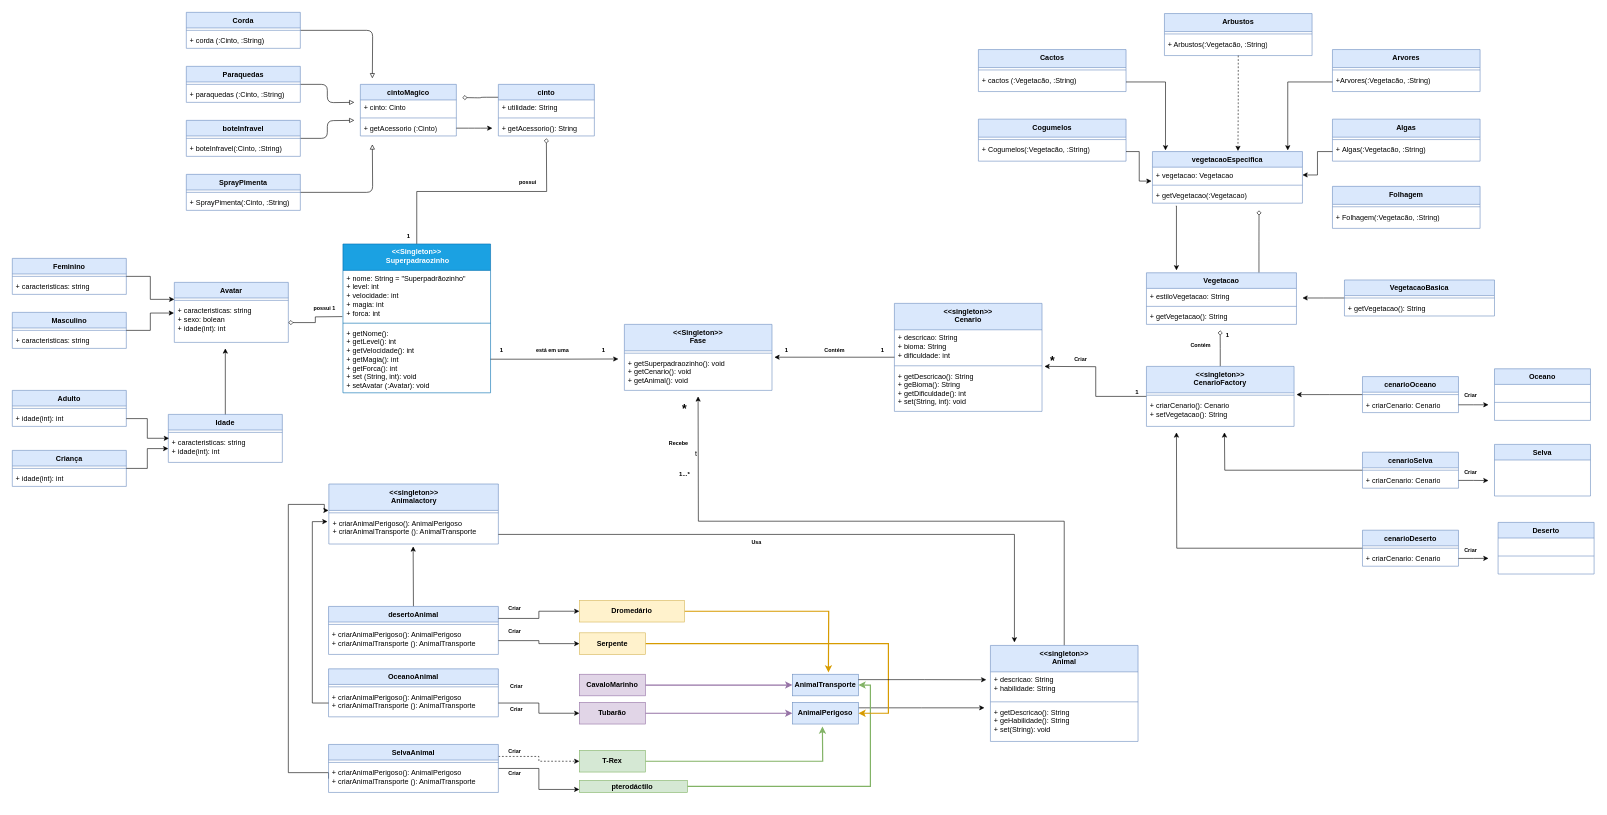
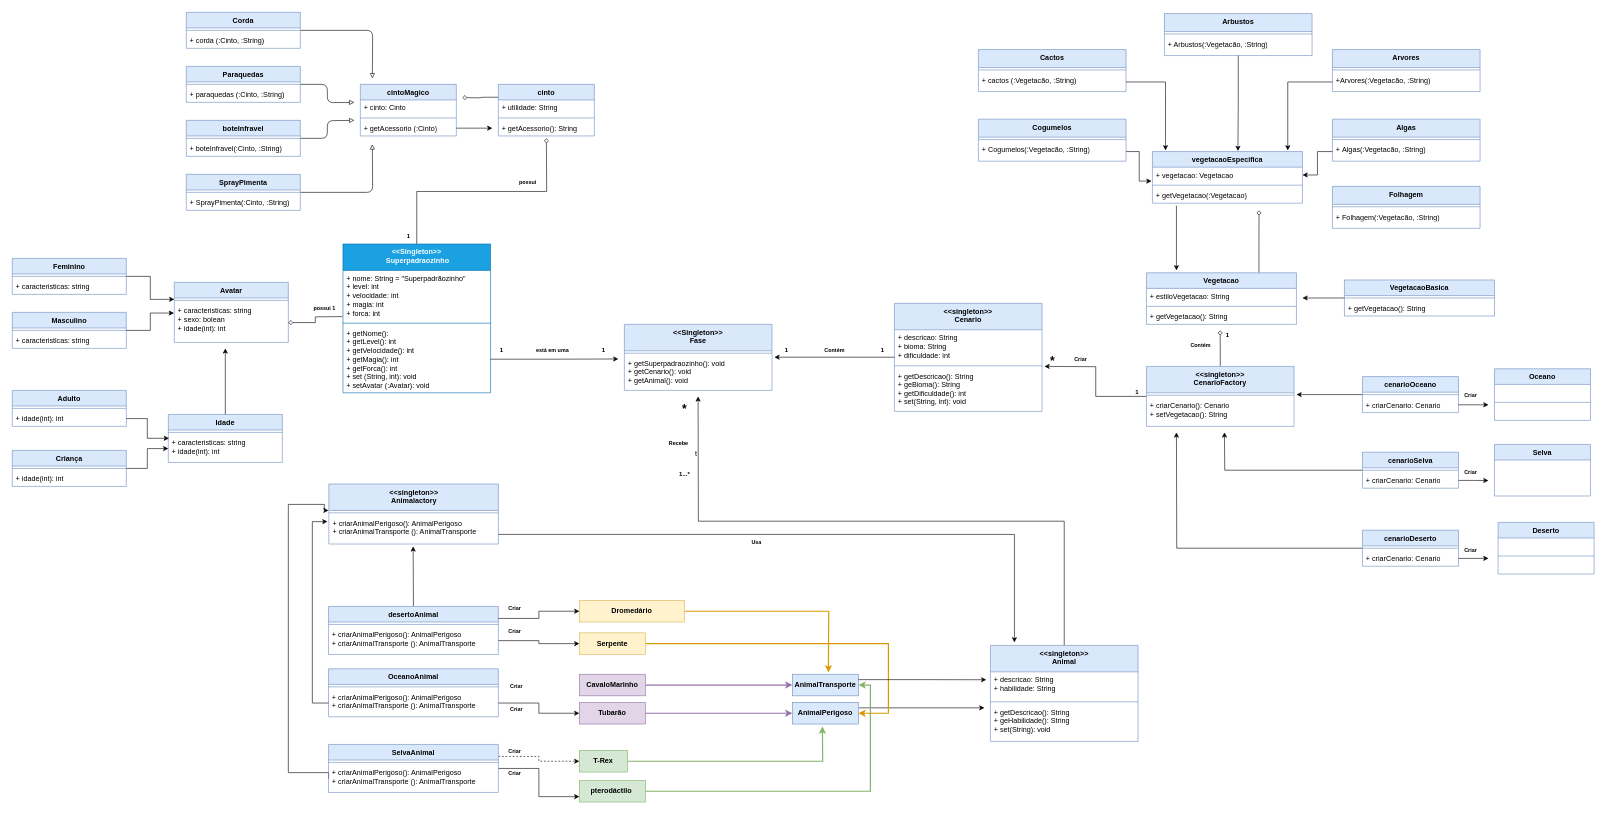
edge "Arbustos" -> "vegetacaoEspecifica": style dashed -> solid
node "T-Rex": size 66x22 -> 48x22
node "pterodáctilo": size 108x12 -> 66x22
